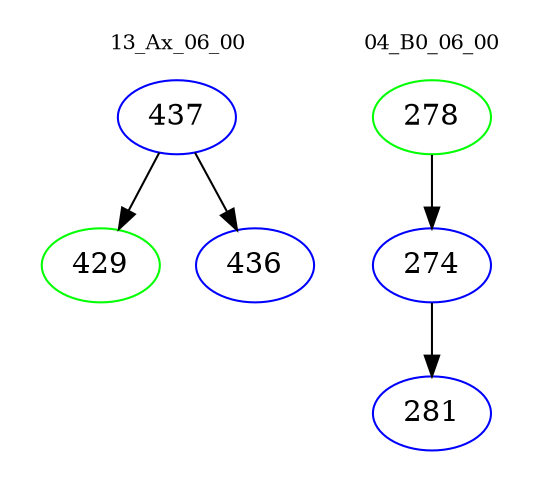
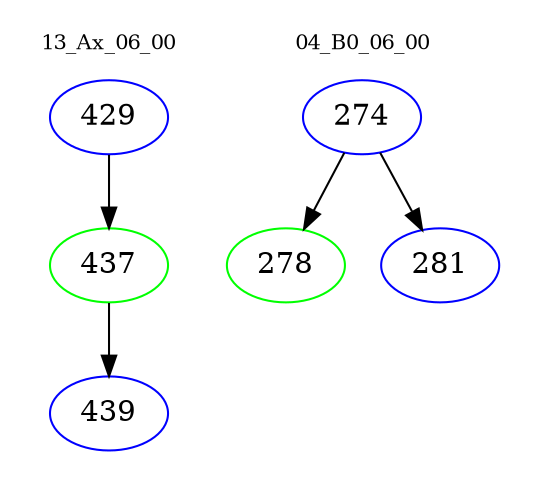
node "437": color blue -> green
edge "278" -> "274": reversed
edge "437" -> "429": reversed
node "429": color green -> blue
node "436": label "436" -> "439"
